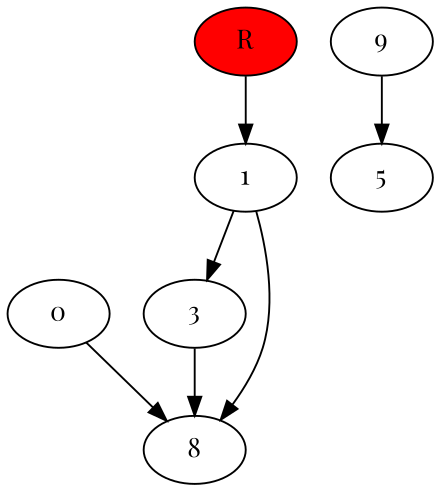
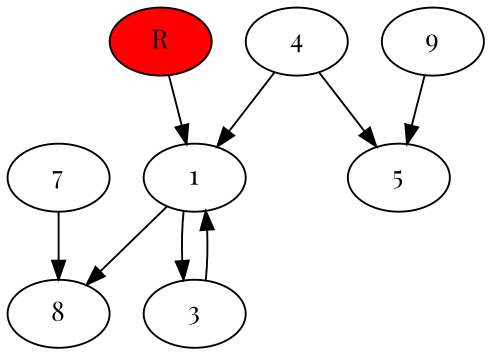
node "4": added
node "0": label "0" -> "7"
edge "3" -> "8": now "3" -> "1"
